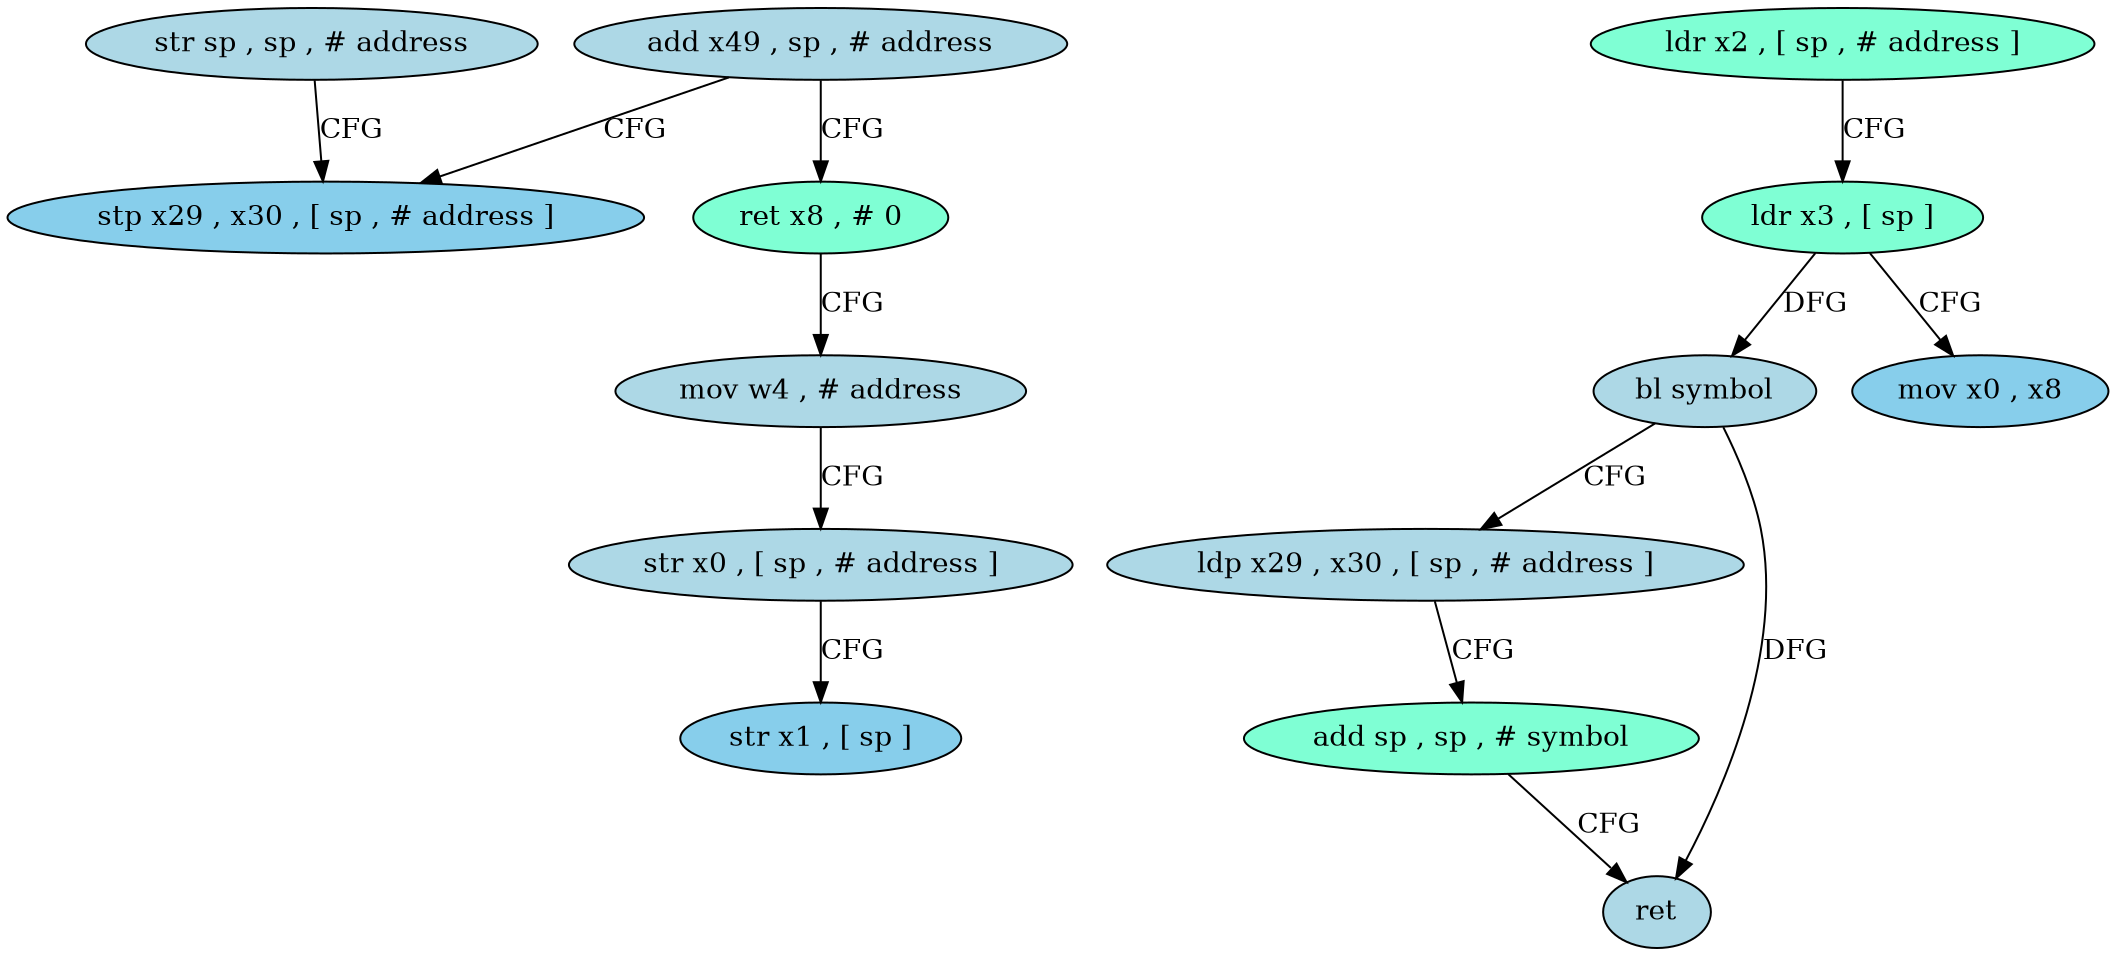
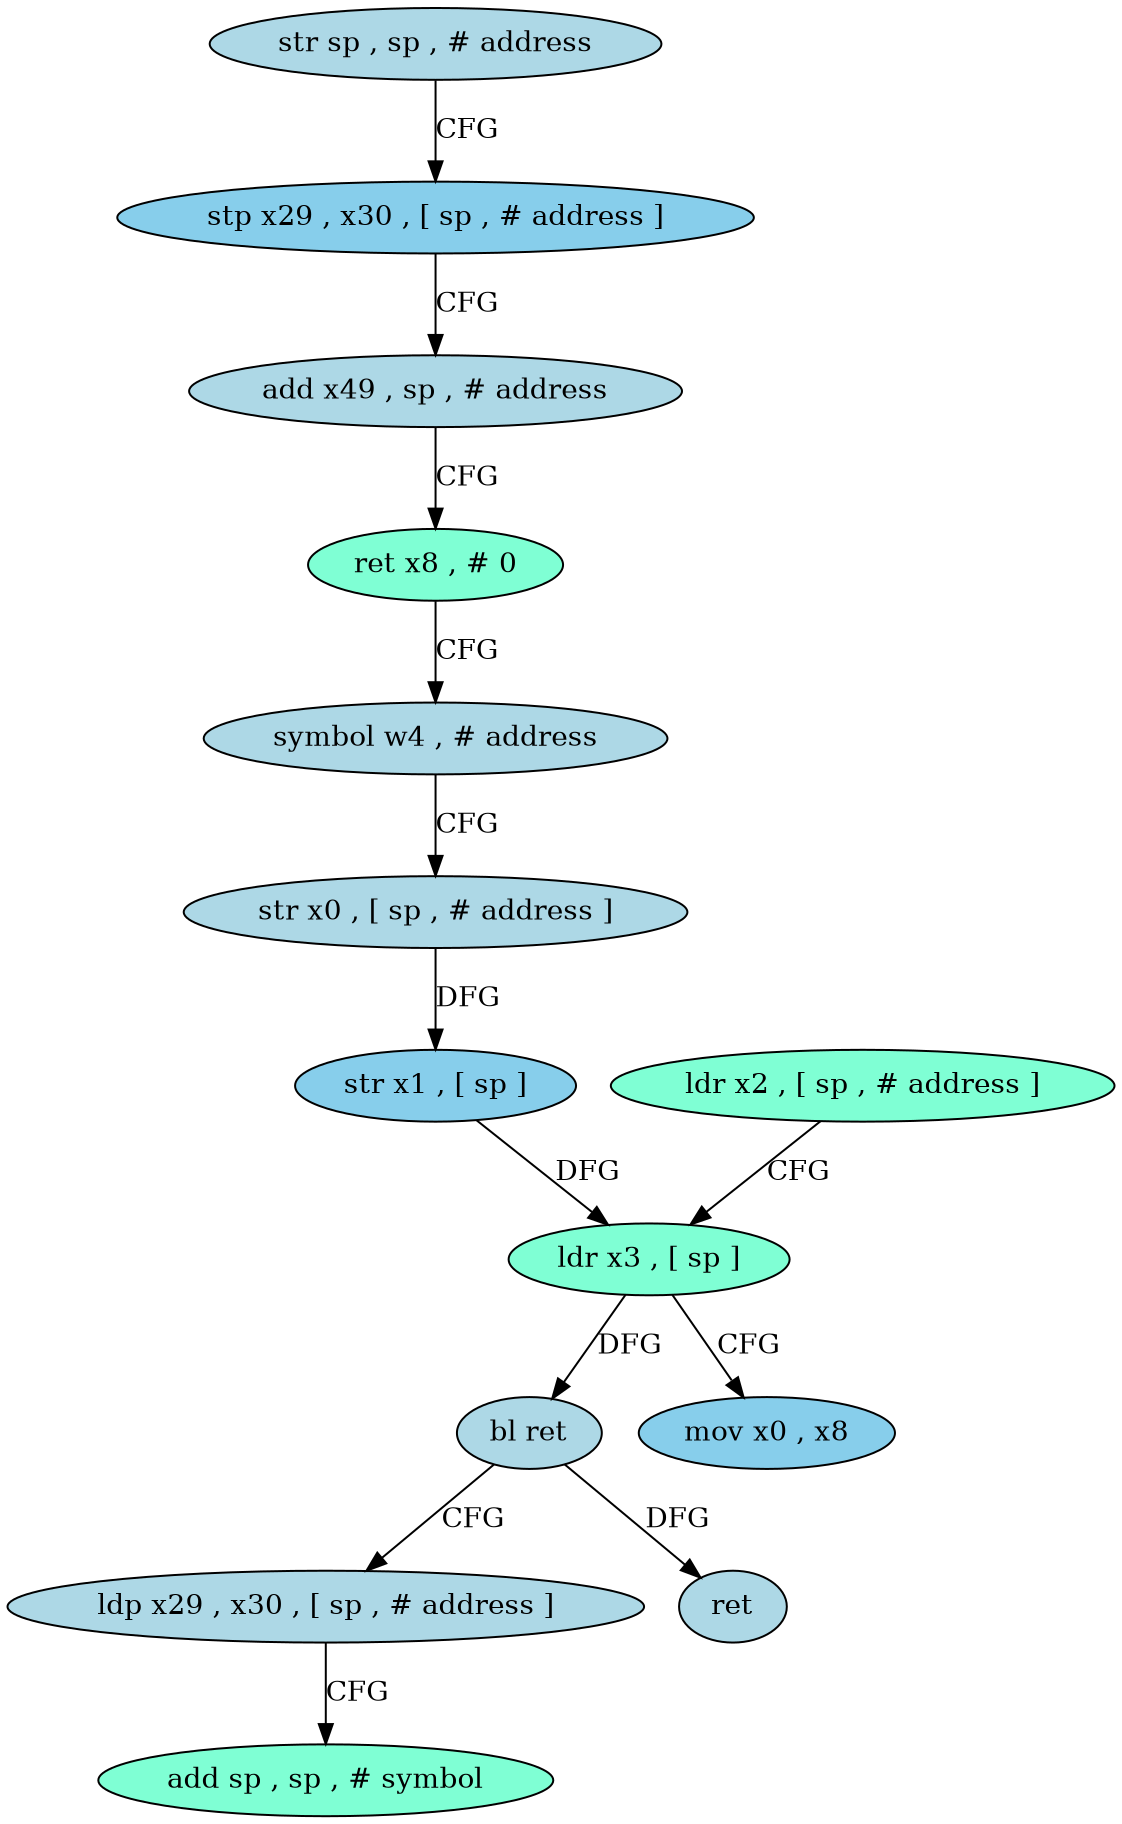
edge "add x49 , sp , # address" -> "stp x29 , x30 , [ sp , # address ]": reversed
node "mov w4 , # address": label "mov w4 , # address" -> "symbol w4 , # address"
node "bl symbol": label "bl symbol" -> "bl ret"
edge "str x0 , [ sp , # address ]" -> "str x1 , [ sp ]": label "CFG" -> "DFG"
edge "add sp , sp , # symbol" -> "ret": removed, label "CFG"
edge "str x1 , [ sp ]" -> "ldr x3 , [ sp ]": added, label "DFG"
